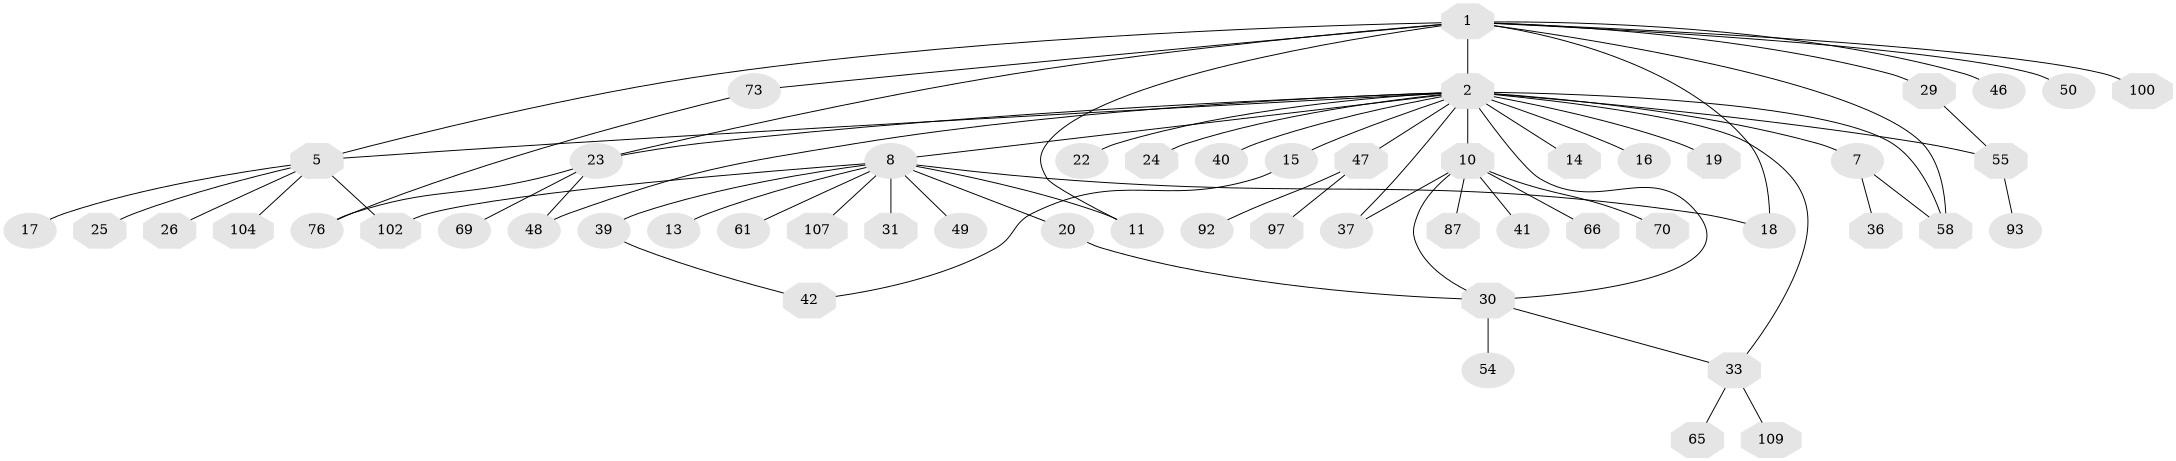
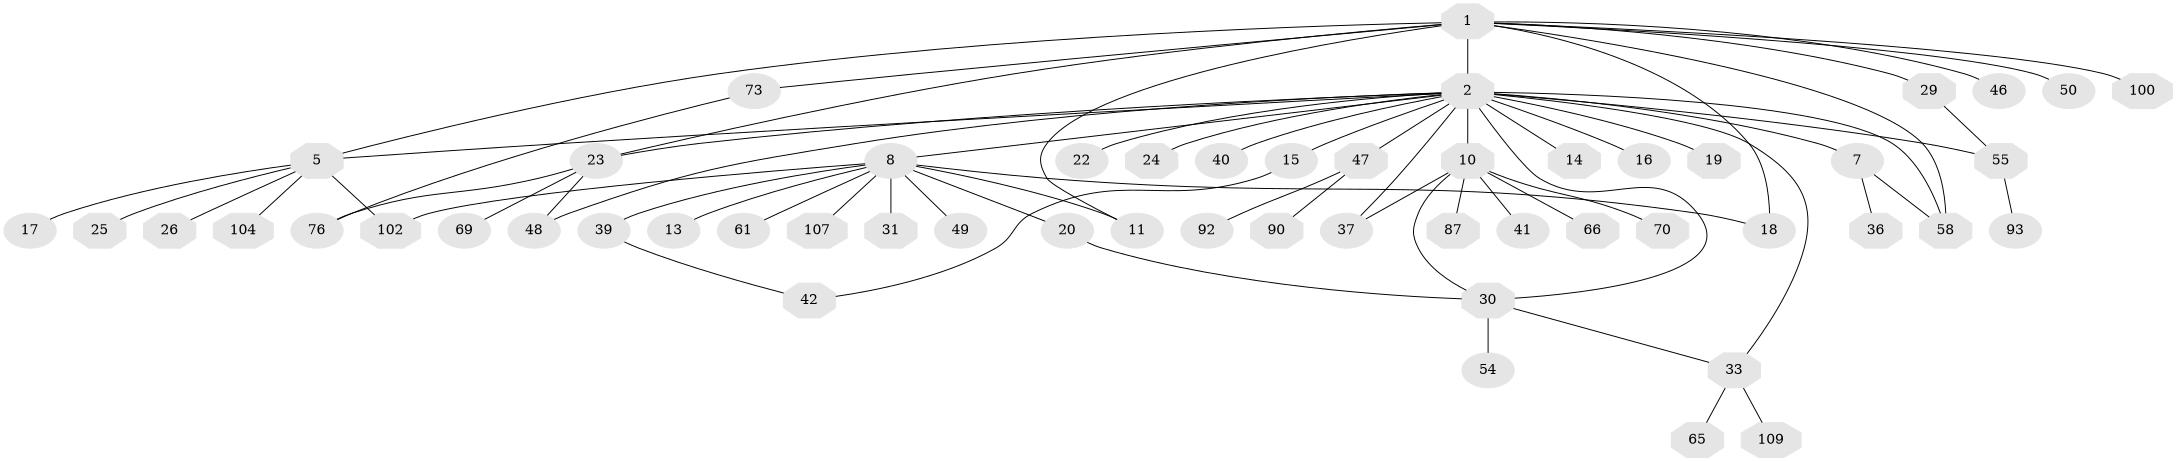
node "97": label "97" -> "90"
